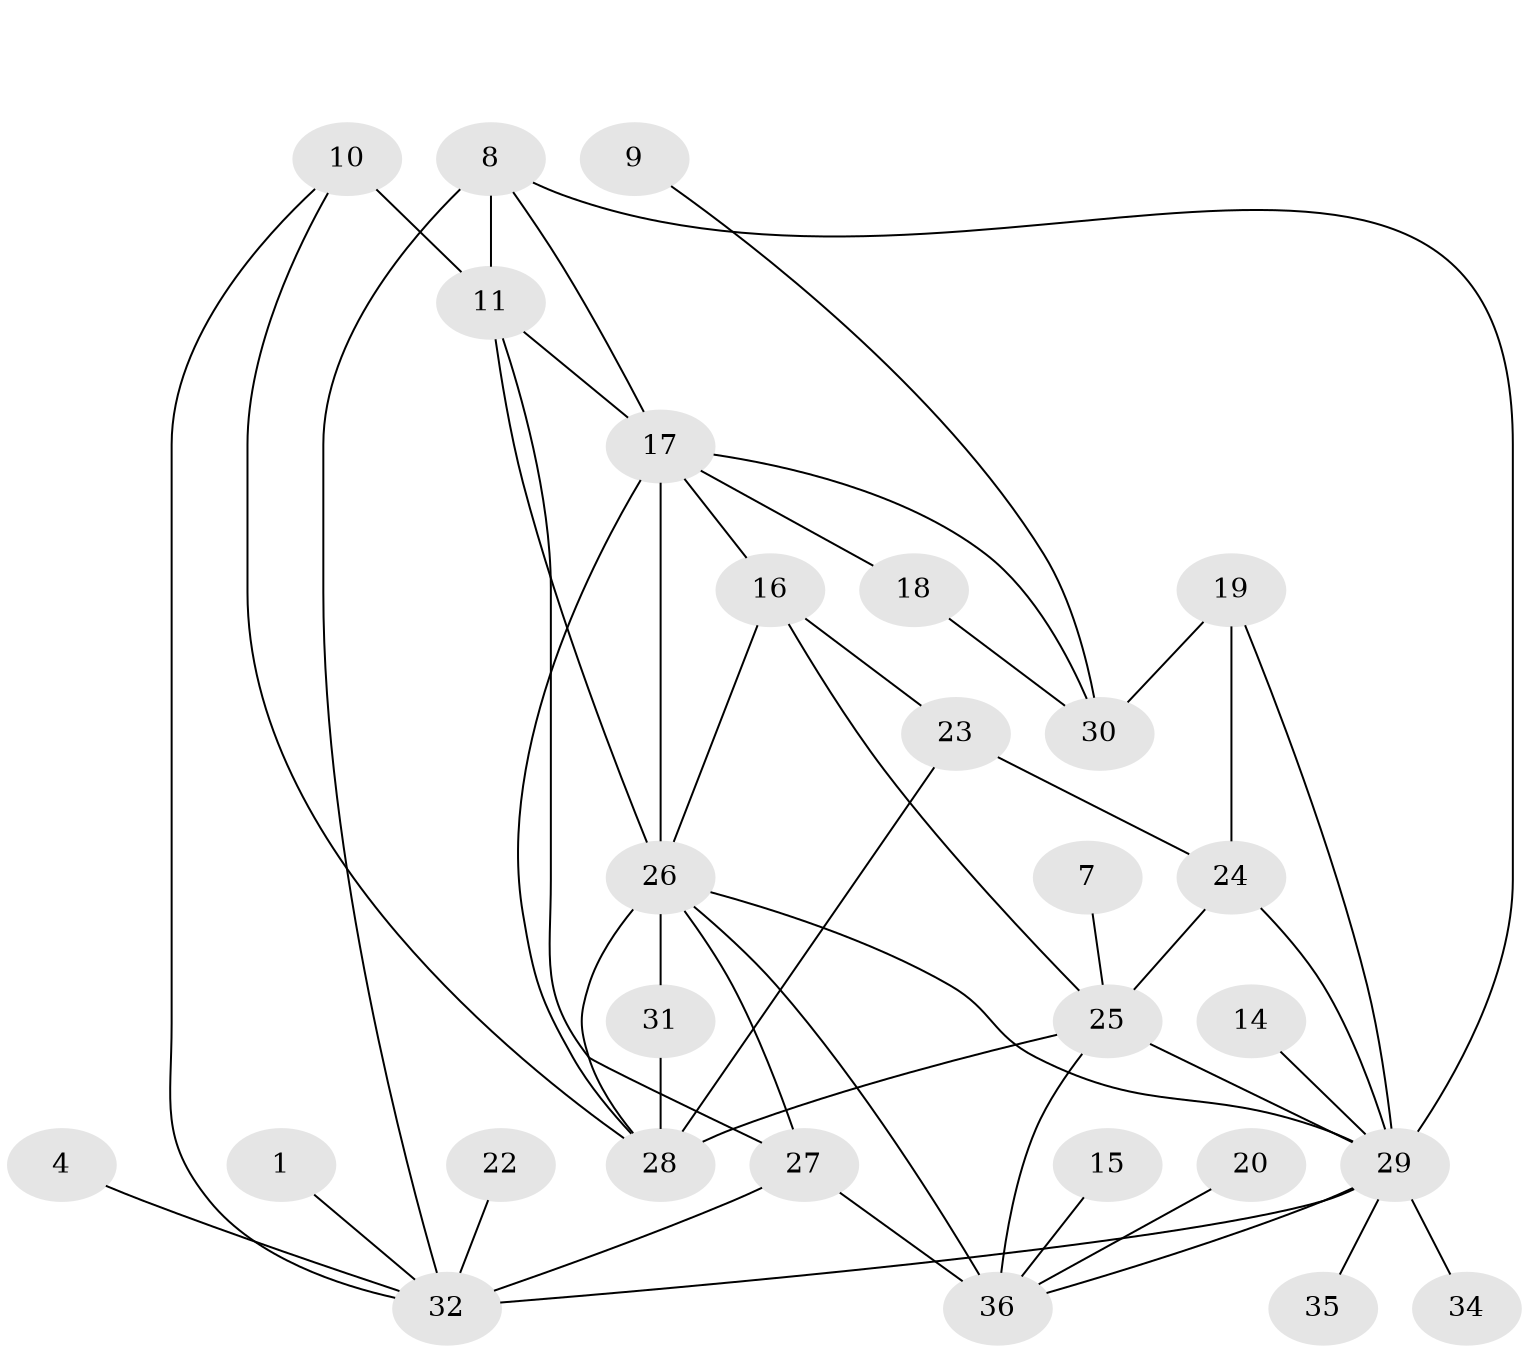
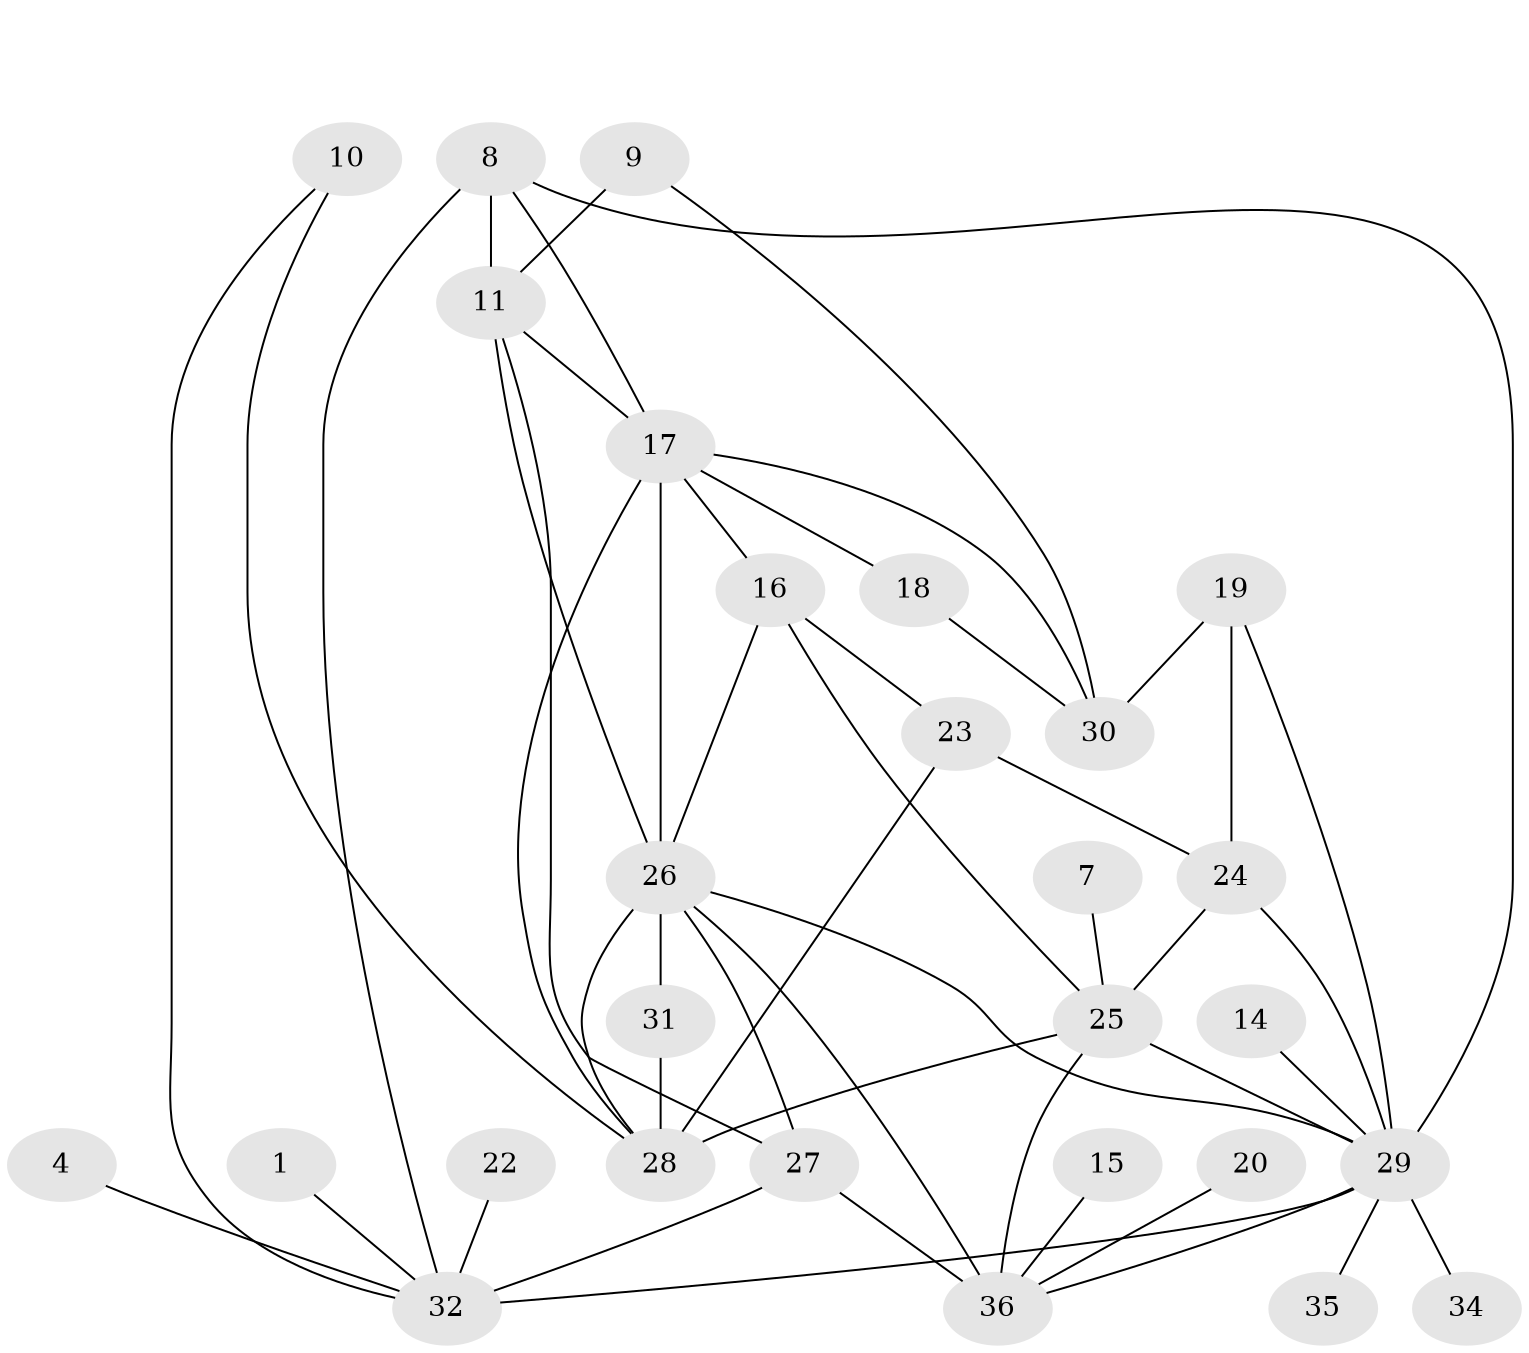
edge "10" -- "11": now "9" -- "11"
